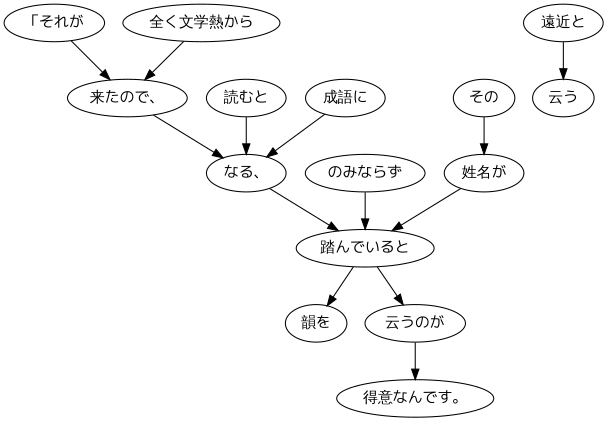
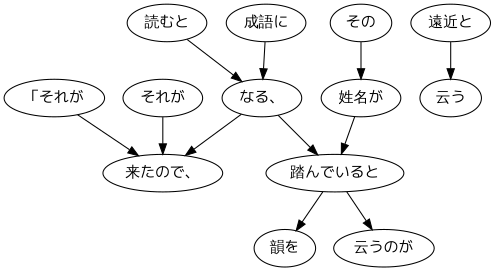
node "全く文学熱から": label "全く文学熱から" -> "それが"
edge "来たので、" -> "なる、": reversed
node "のみならず": removed
node "得意なんです。": removed
